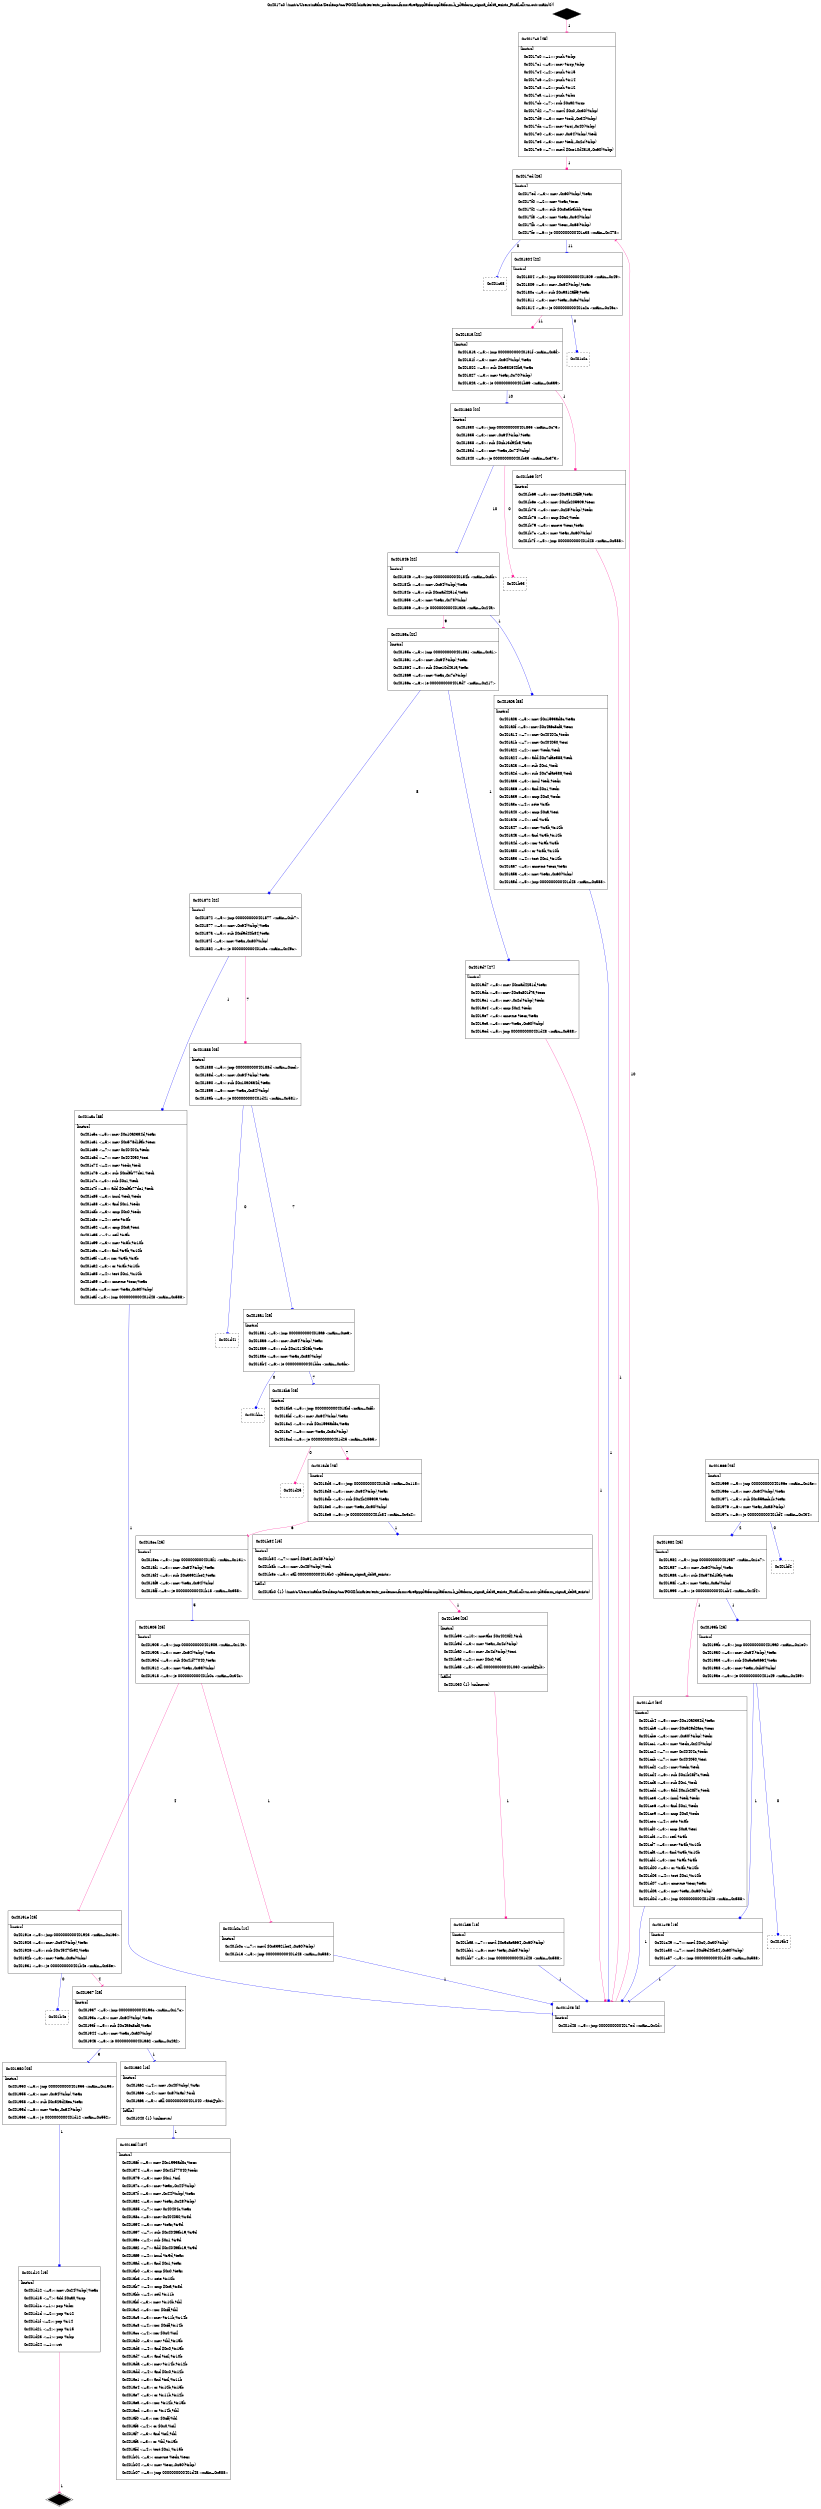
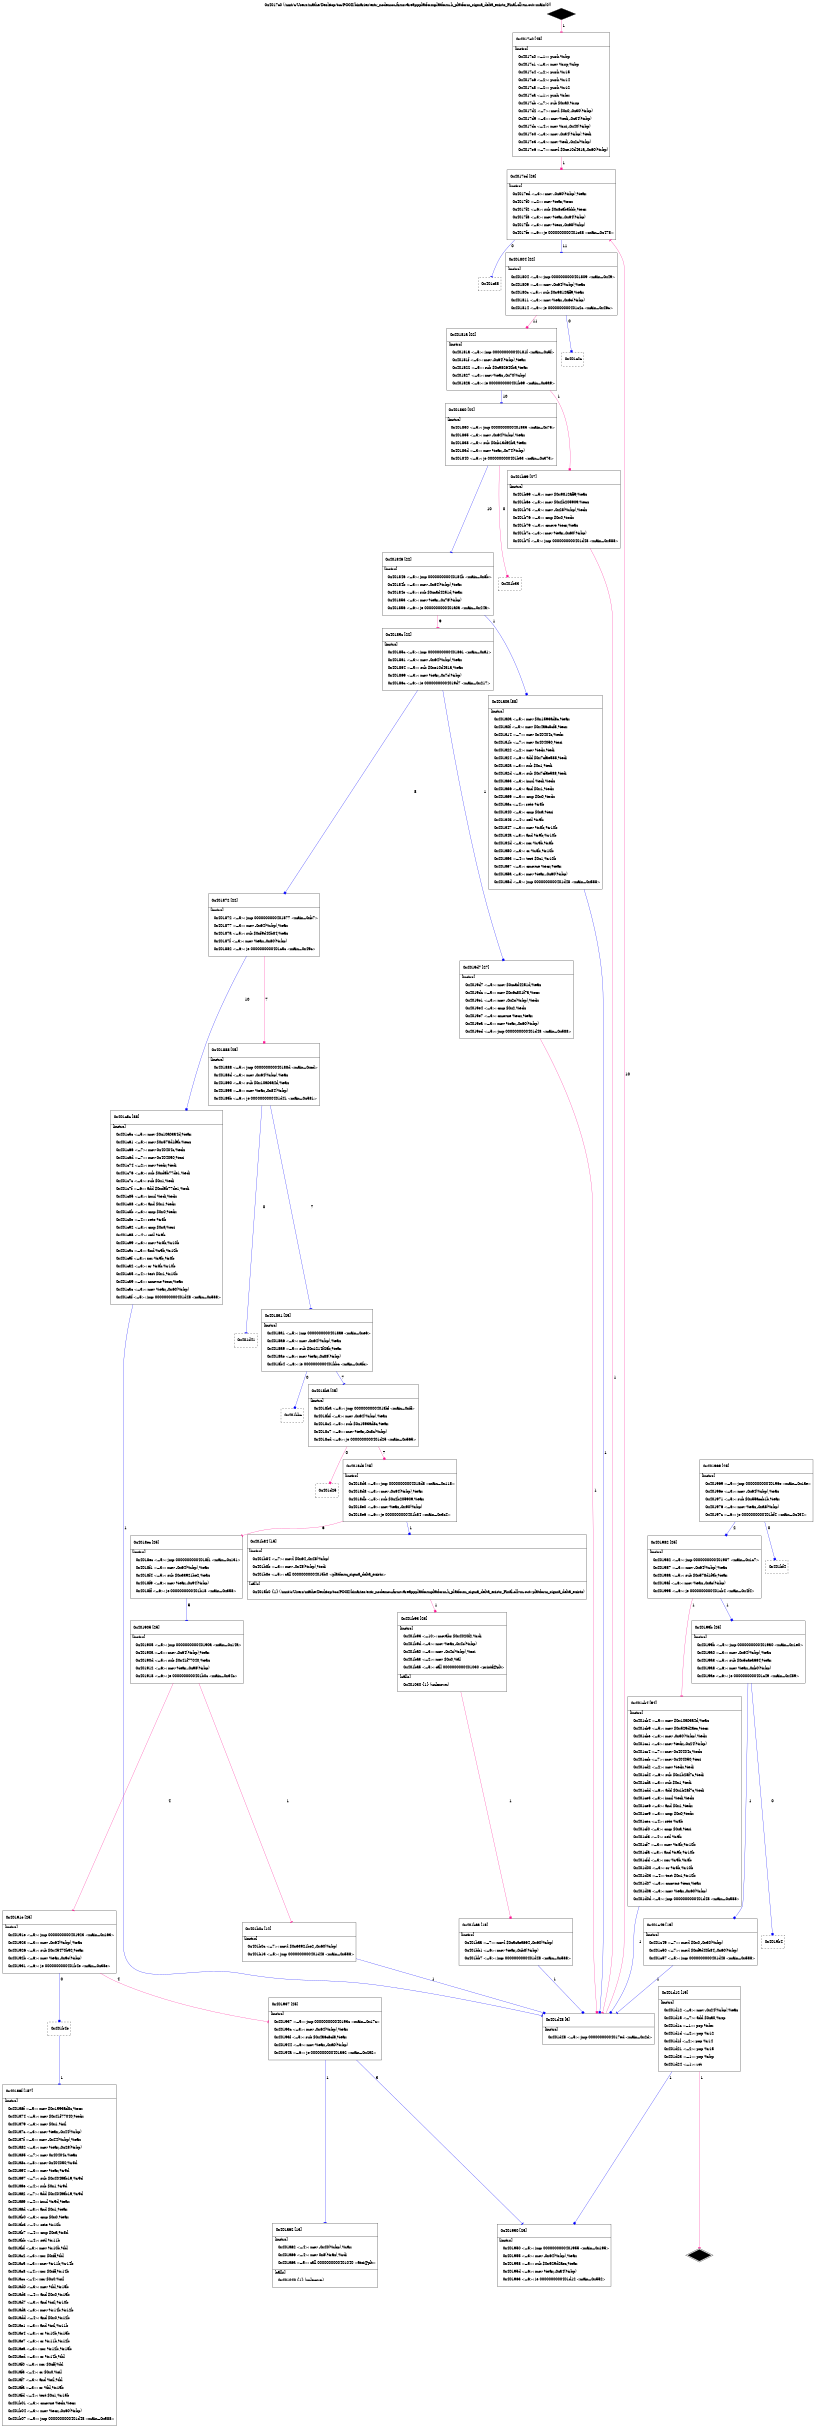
edge "0x401872 [22]" -> "0x401c5c [88]": label " 1" -> " 10"
edge "0x401a62 [13]" -> "0x401a6f [157]": now "0x401b4e" -> "0x401a6f [157]"
edge "0x401950 [25]" -> "0x401d12 [19]": reversed
